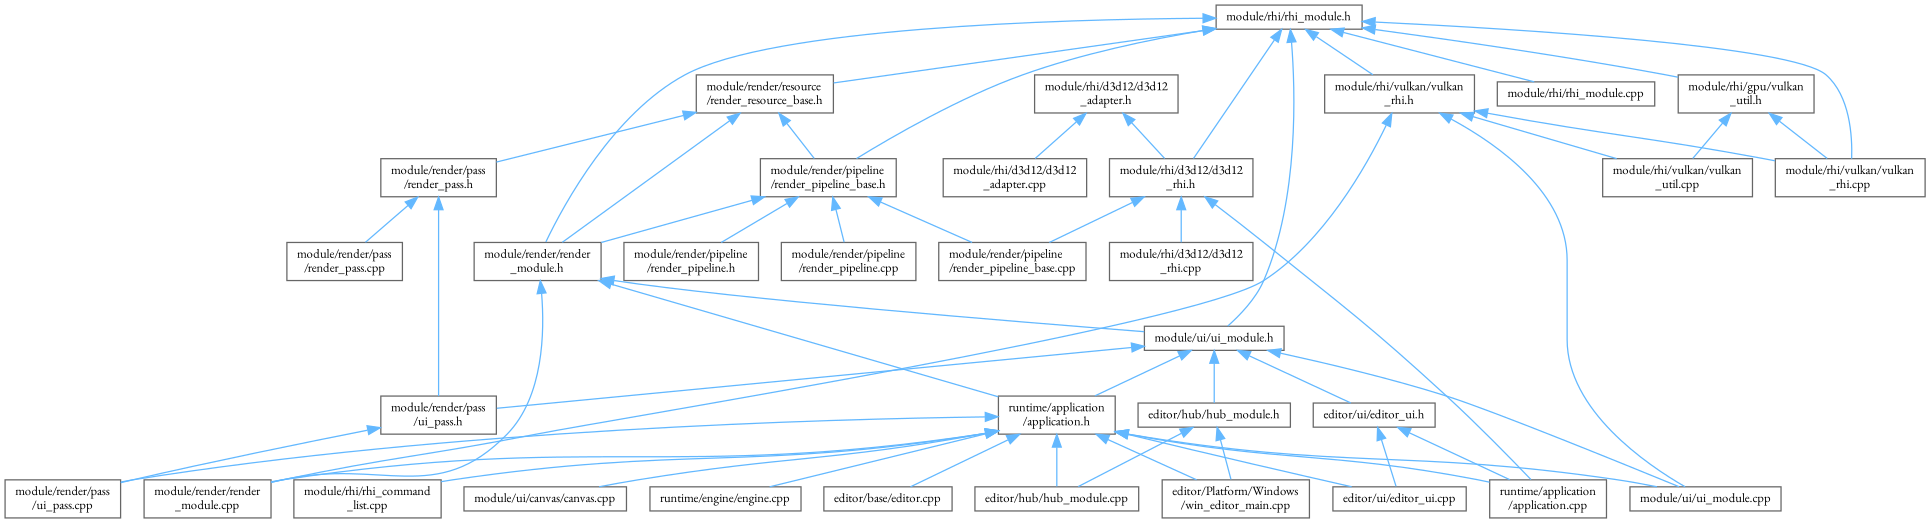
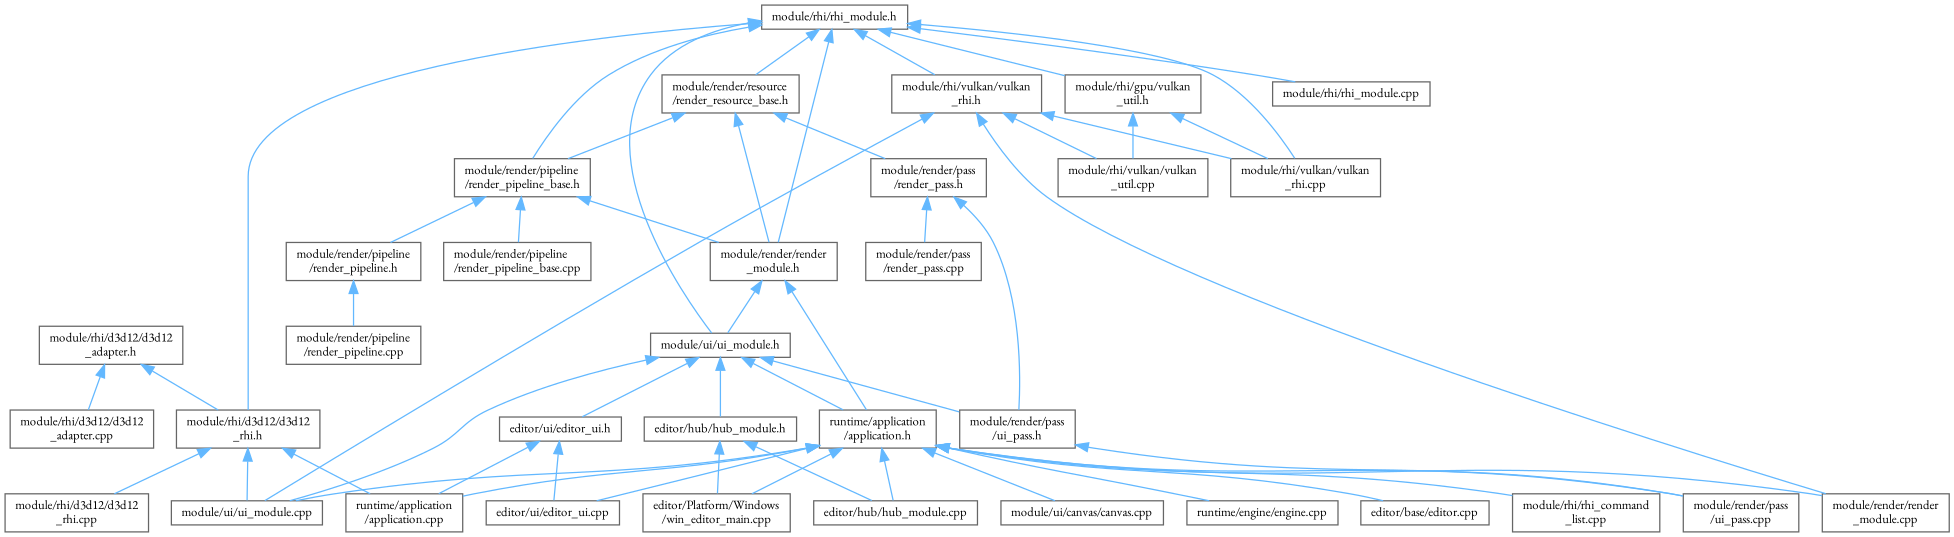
edge "module/render/pipeline /render_pipeline_base.cpp" -> "module/rhi/d3d12/d3d12 _rhi.h": now "module/ui/ui_module.cpp" -> "module/rhi/d3d12/d3d12 _rhi.h"
edge "module/render/pipeline /render_pipeline.cpp" -> "module/render/pipeline /render_pipeline_base.h": now "module/render/pipeline /render_pipeline.cpp" -> "module/render/pipeline /render_pipeline.h"
edge "module/render/render _module.cpp" -> "module/render/render _module.h": removed
